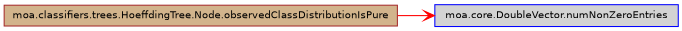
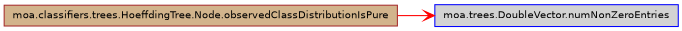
node "moa.core.DoubleVector.numNonZeroEntries": label "moa.core.DoubleVector.numNonZeroEntries" -> "moa.trees.DoubleVector.numNonZeroEntries"
